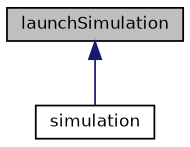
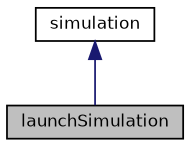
edge "simulation" -> "launchSimulation": reversed
